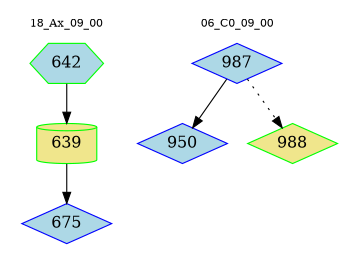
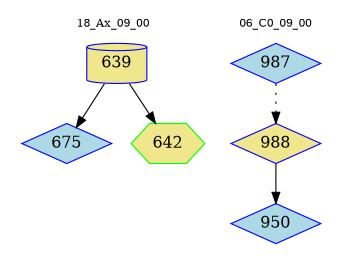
node "642": fillcolor lightblue -> khaki
edge "642" -> "639": reversed
edge "987" -> "950": now "988" -> "950"
node "639": color green -> blue
node "988": color green -> blue
